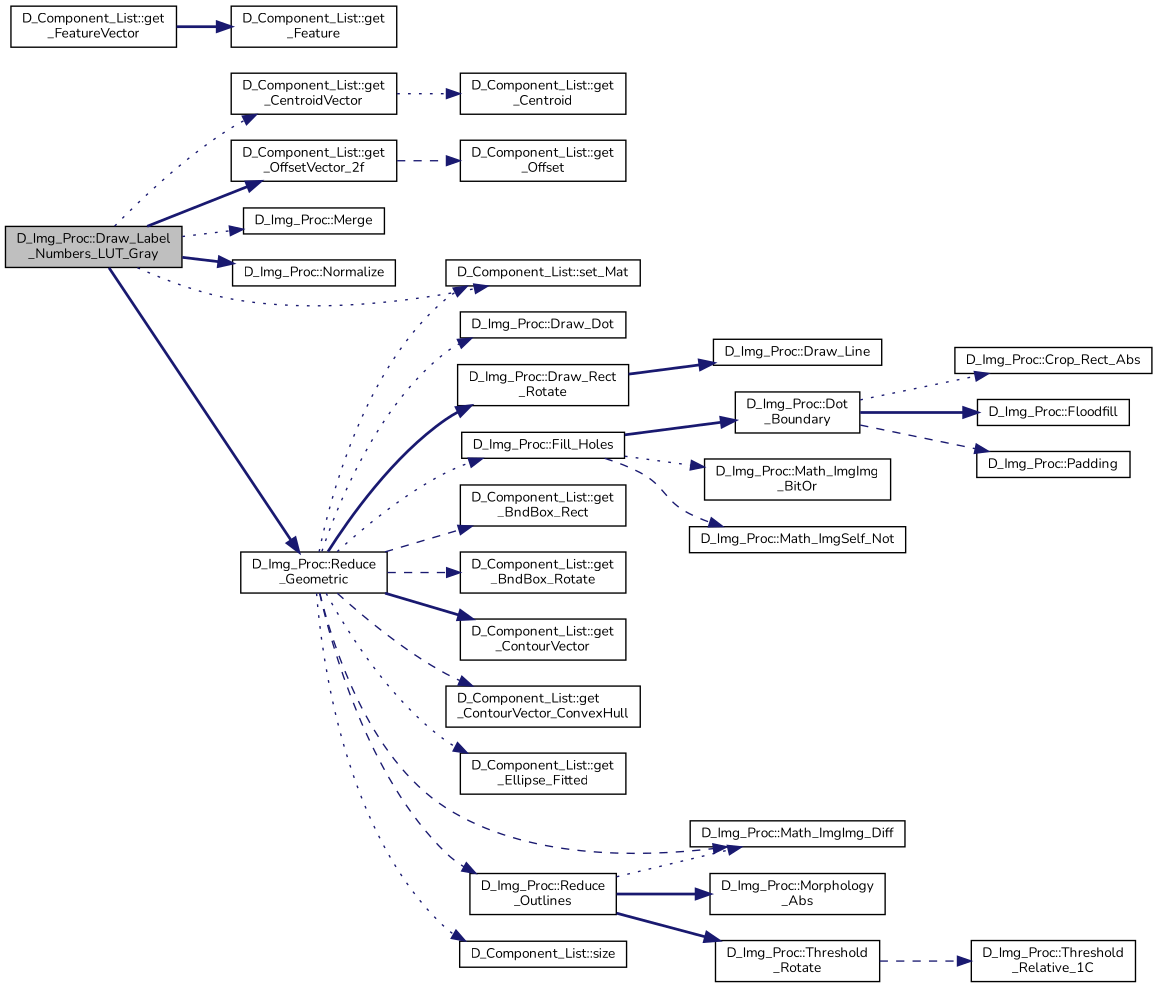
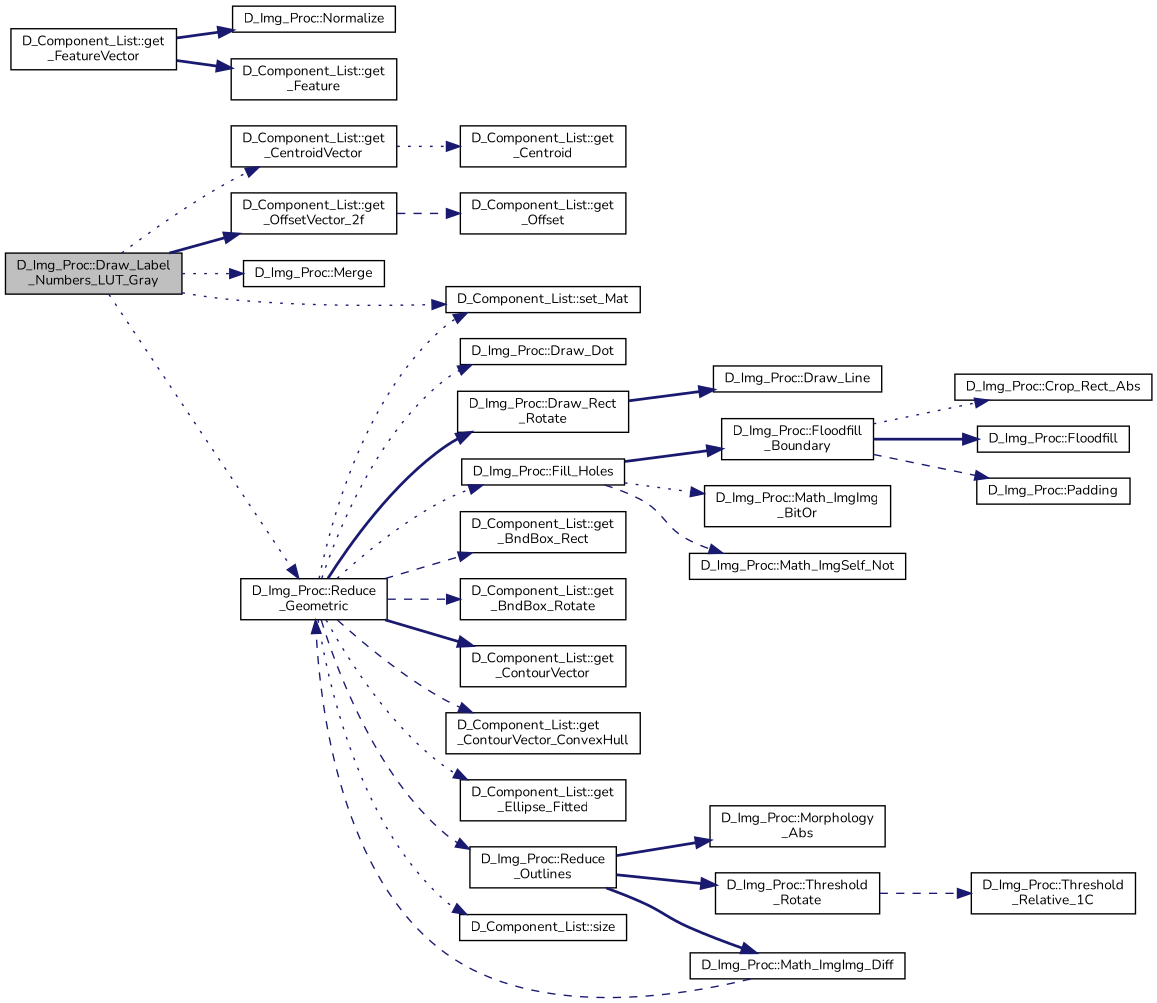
edge "D_Img_Proc::Draw_Label _Numbers_LUT_Gray" -> "D_Img_Proc::Normalize": now "D_Component_List::get _FeatureVector" -> "D_Img_Proc::Normalize"
edge "D_Img_Proc::Draw_Label _Numbers_LUT_Gray" -> "D_Img_Proc::Reduce _Geometric": style bold -> dotted
node "D_Img_Proc::Dot _Boundary": label "D_Img_Proc::Dot _Boundary" -> "D_Img_Proc::Floodfill _Boundary"
edge "D_Img_Proc::Reduce _Geometric" -> "D_Img_Proc::Math_ImgImg_Diff": reversed
edge "D_Img_Proc::Reduce _Outlines" -> "D_Img_Proc::Math_ImgImg_Diff": style dotted -> bold
